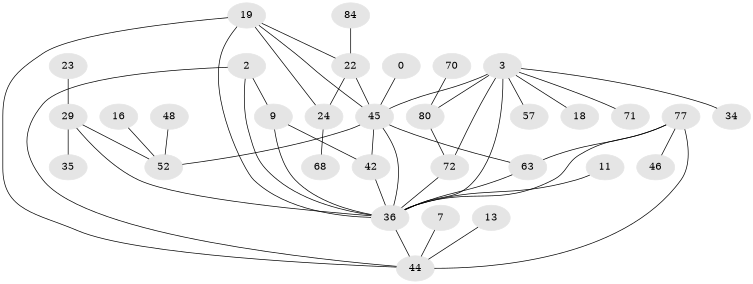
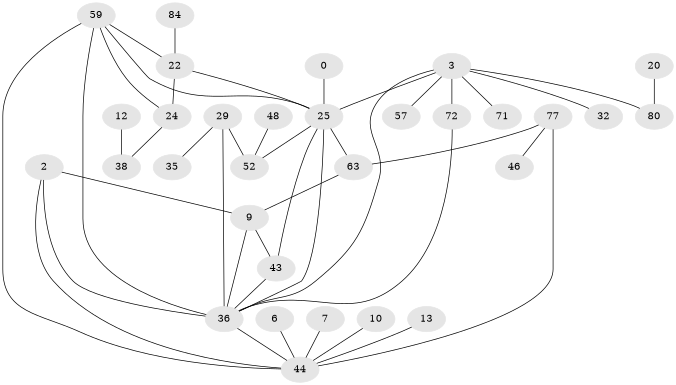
node "19": label "19" -> "59"
node "23": removed
node "70": label "70" -> "20"
node "16": removed
node "12": added
node "45": label "45" -> "25"
node "18": removed
node "34": label "34" -> "32"
edge "80" -- "72": removed
node "68": label "68" -> "38"
node "42": label "42" -> "43"
node "11": removed
edge "77" -- "36": removed
edge "63" -- "36": now "63" -- "9"
node "6": added
node "10": added
